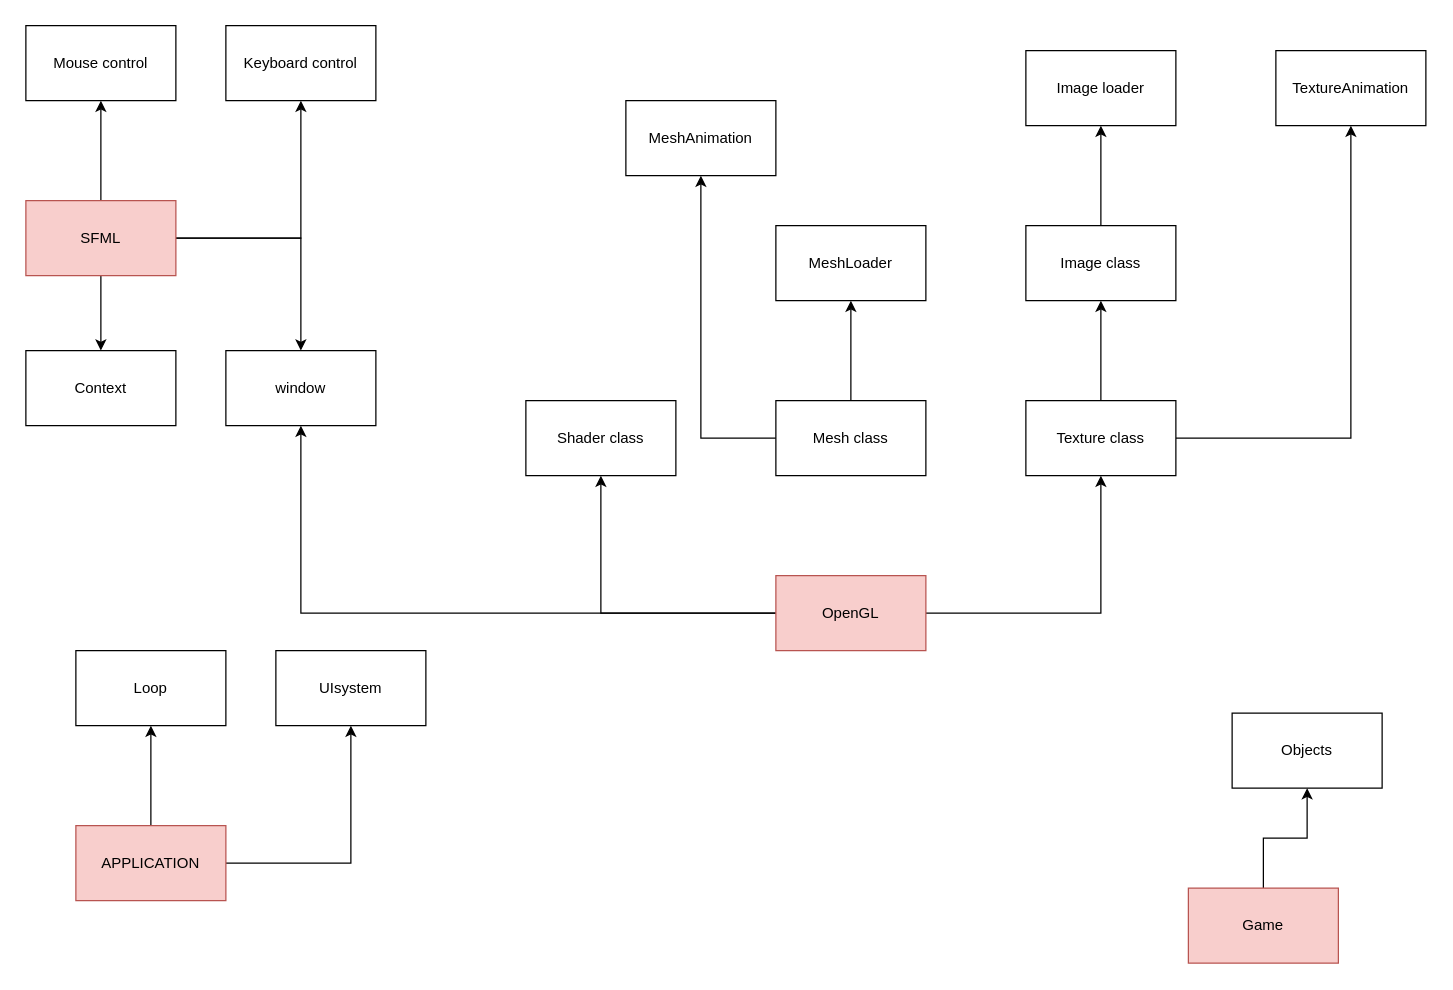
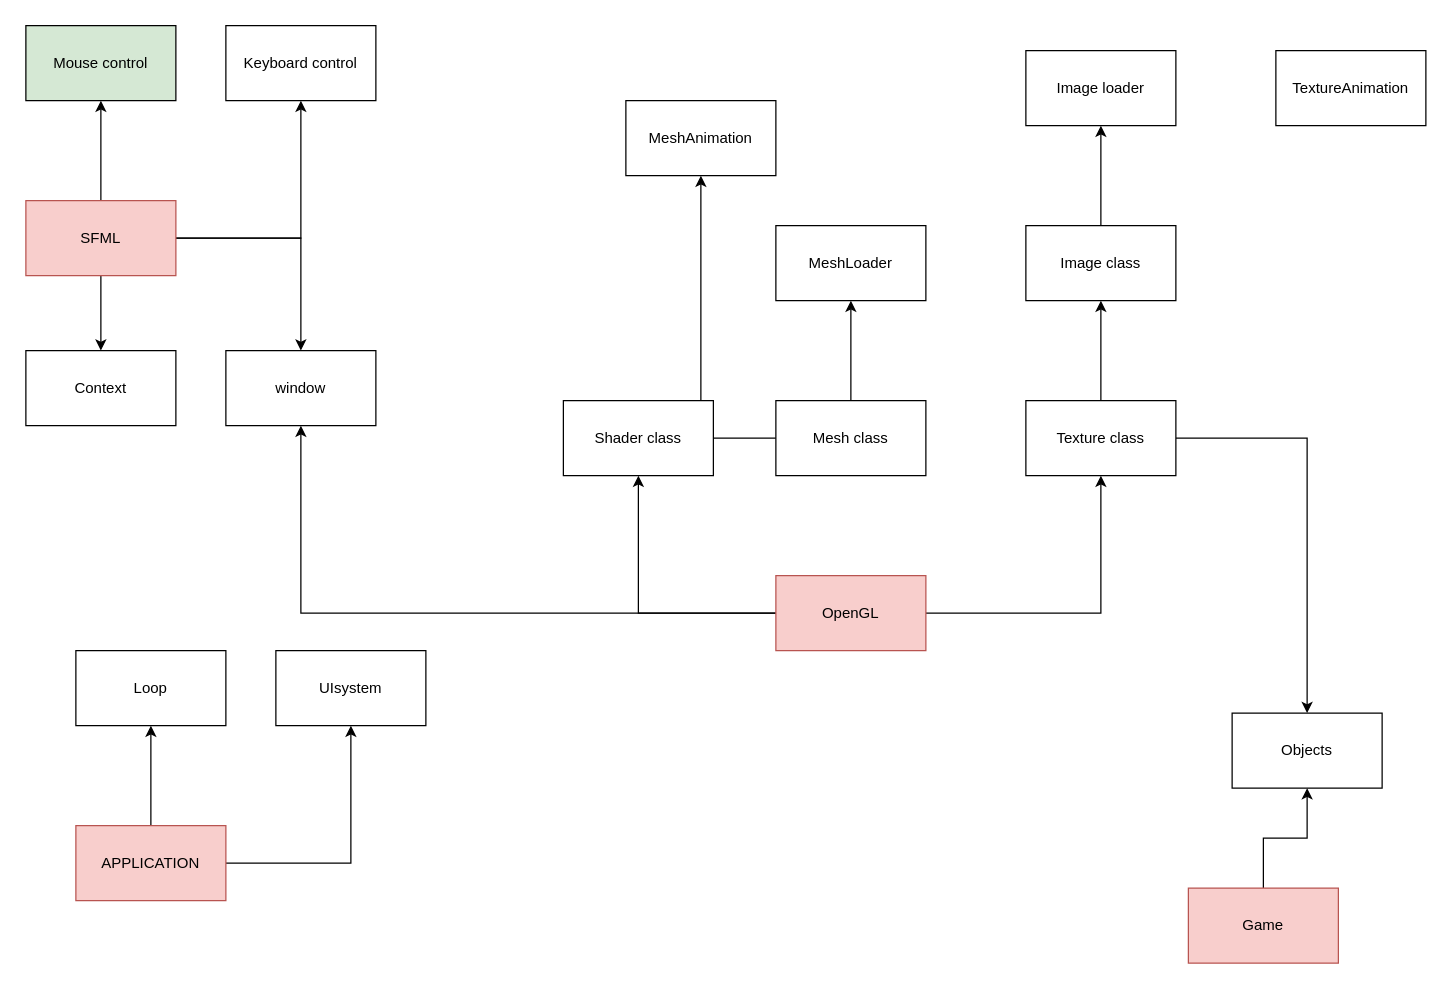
node "Mouse control": fillcolor #ffffff -> #d5e8d4
edge "Texture class" -> "TextureAnimation": now "Texture class" -> "Objects"
node "Shader class": moved (601, 438) -> (638, 438)
